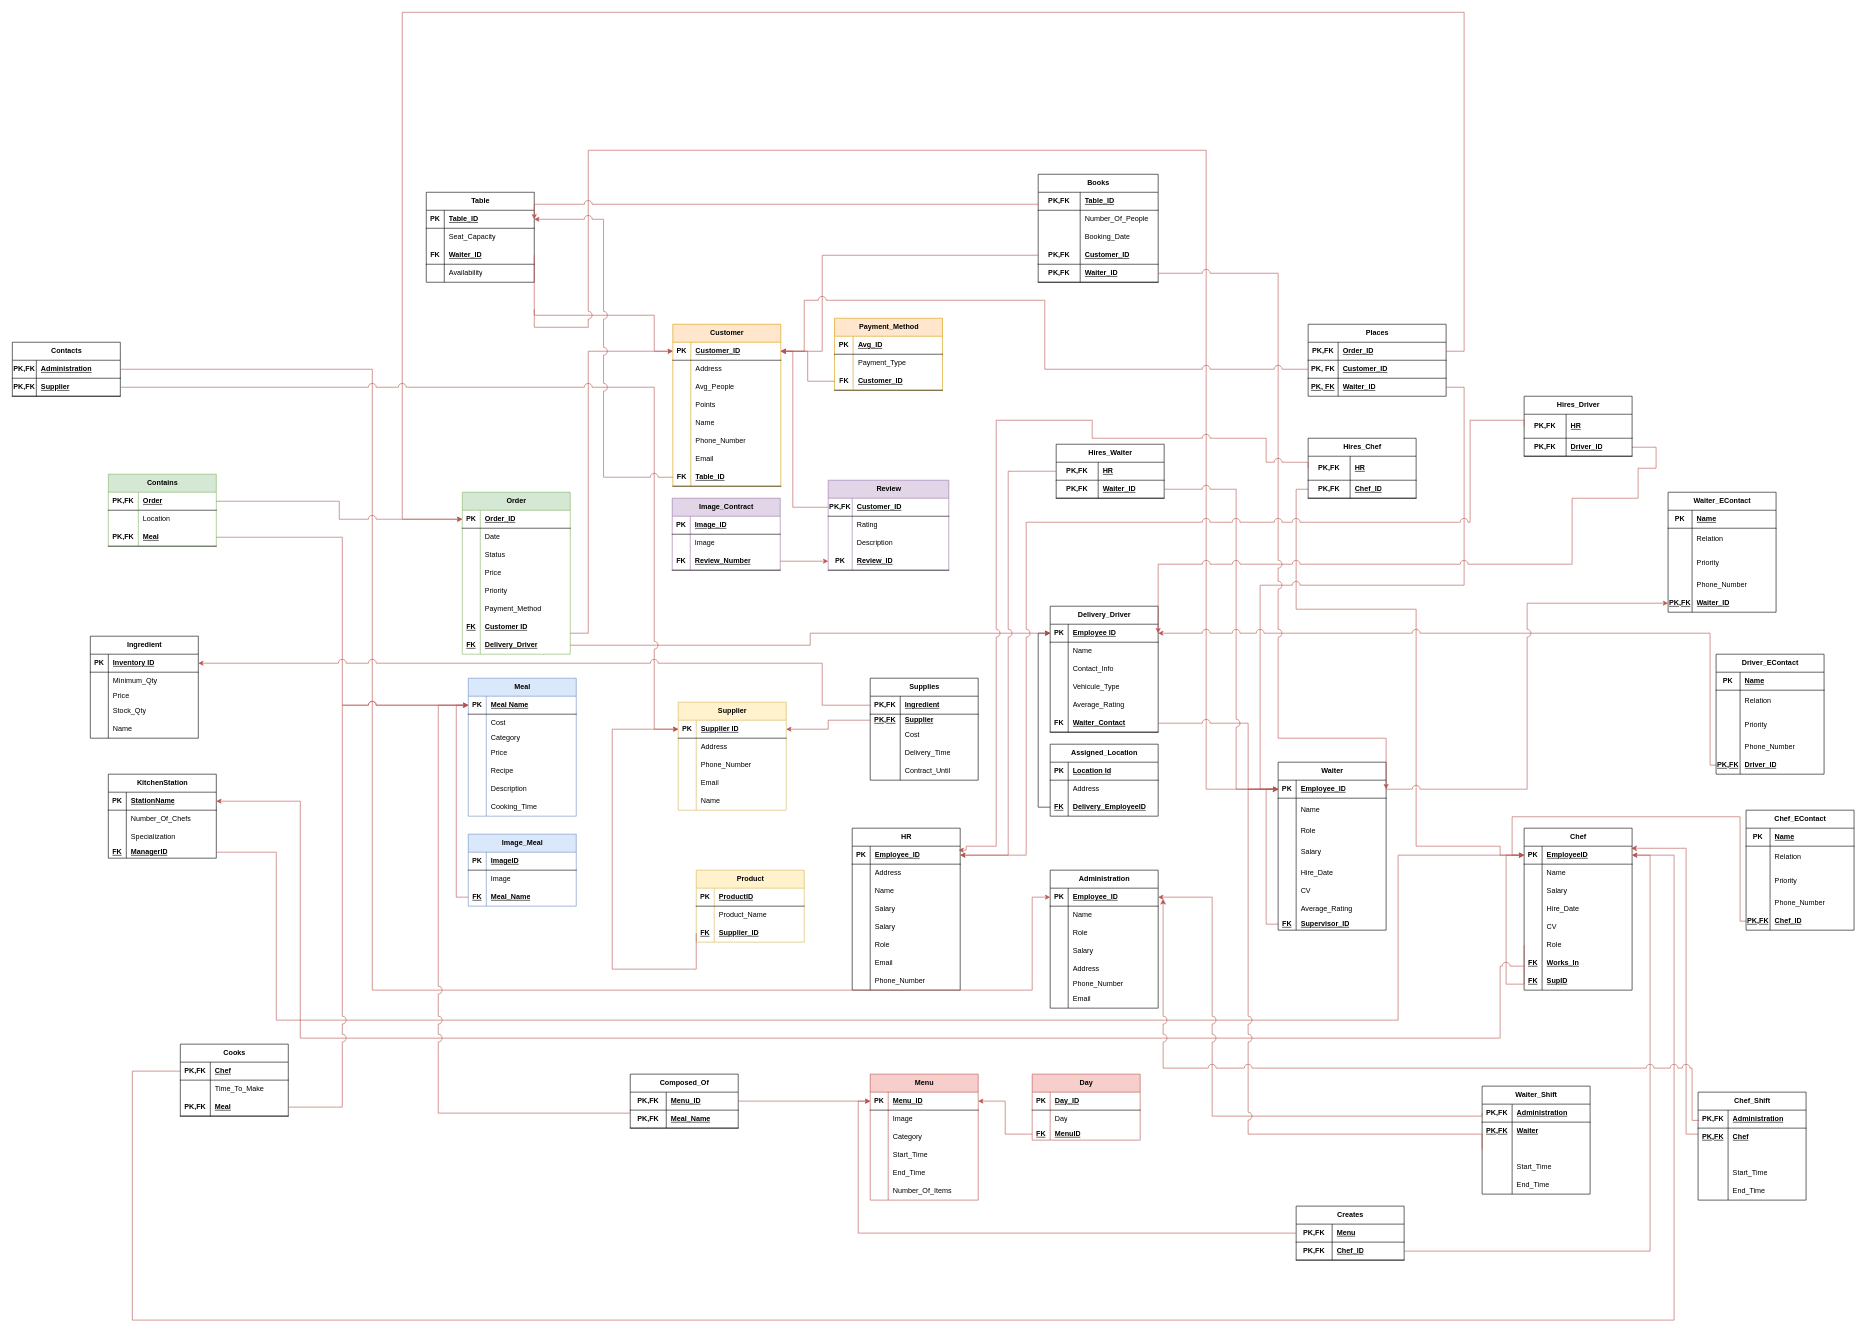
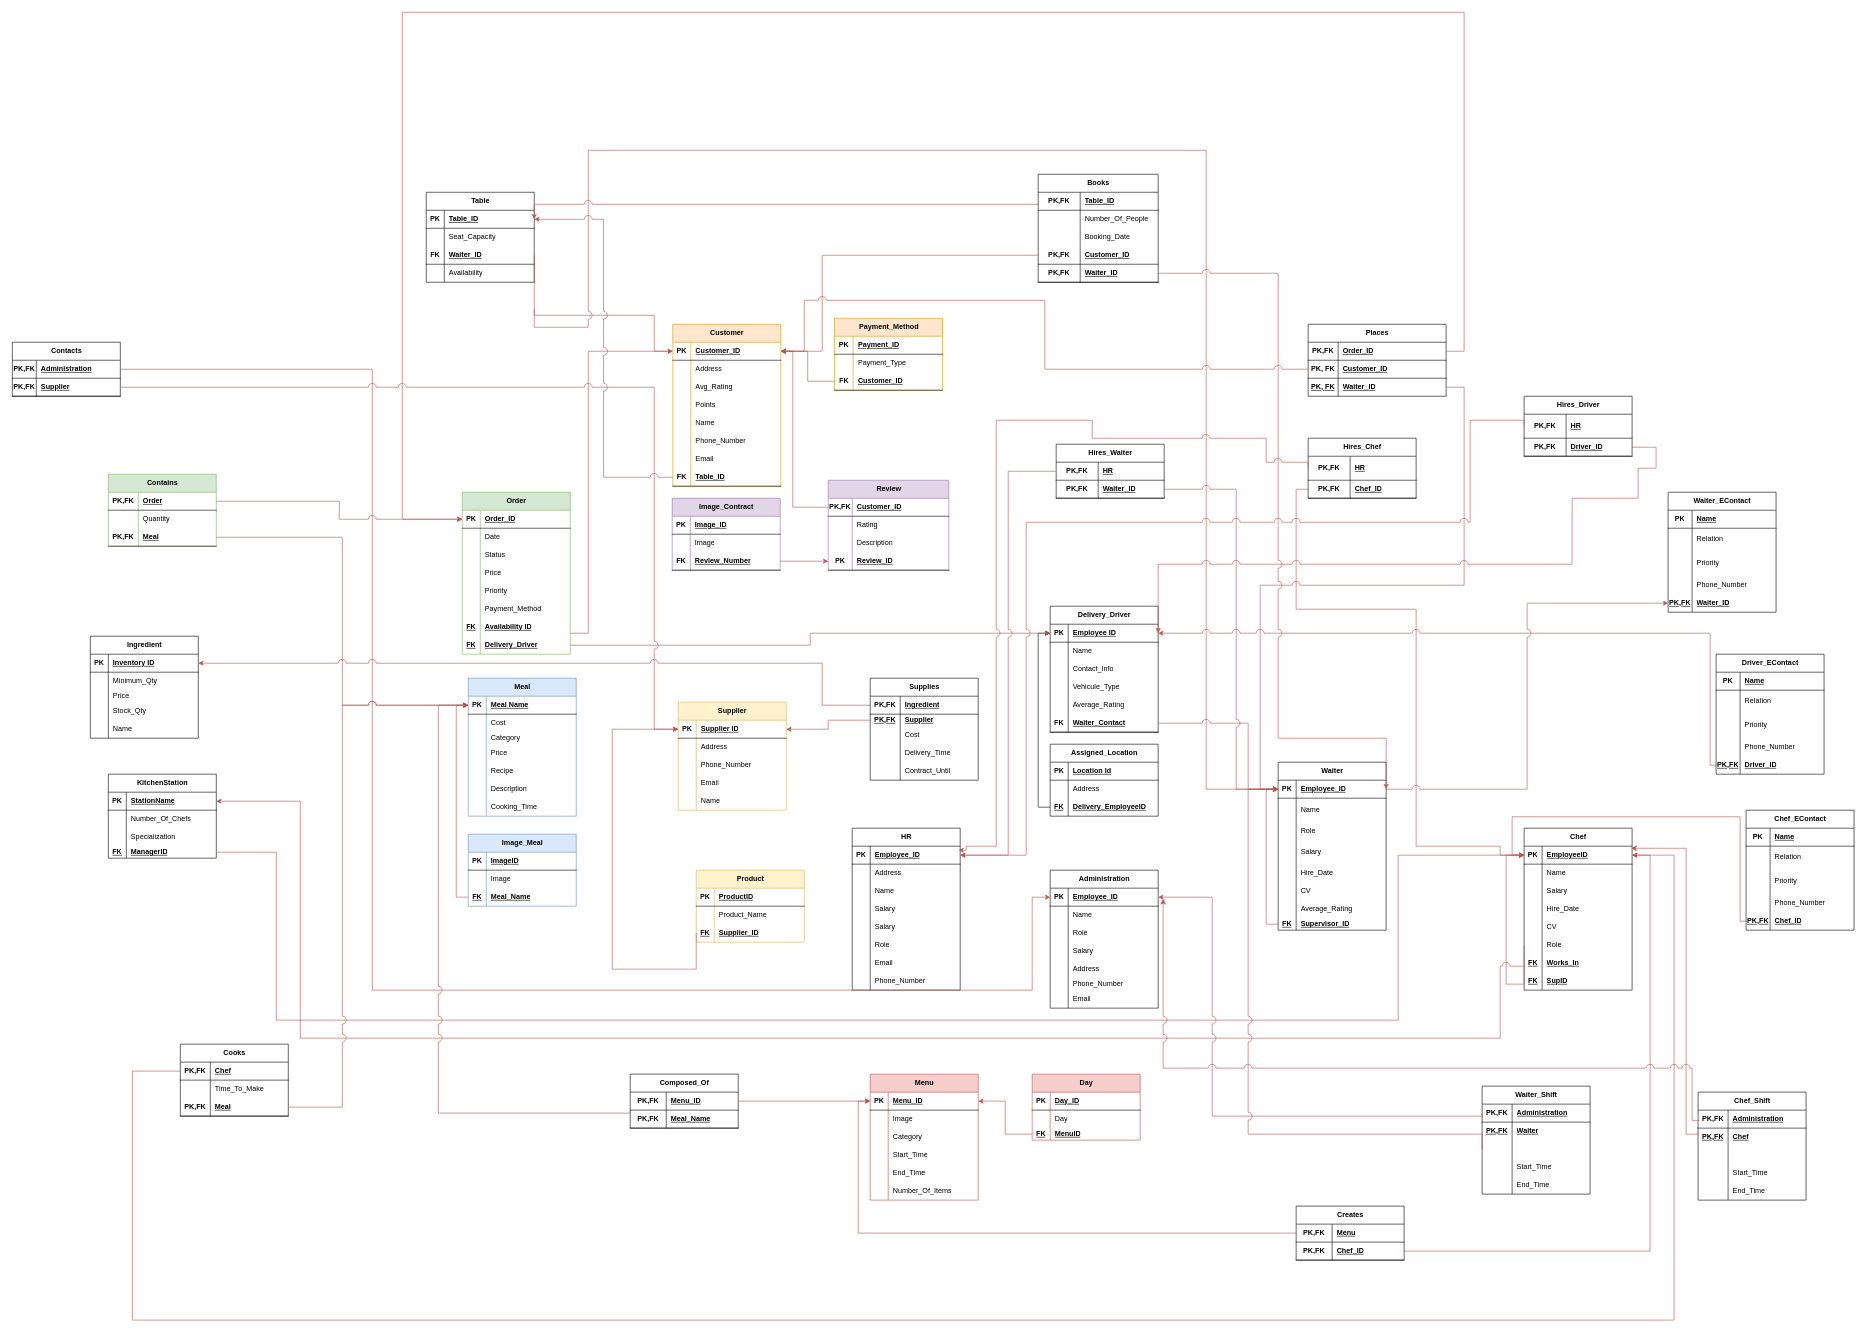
node "Avg_ID": label "Avg_ID" -> "Payment_ID"
node "Avg_People": label "Avg_People" -> "Avg_Rating"
node "Location": label "Location" -> "Quantity"
node "Customer ID": label "Customer ID" -> "Availability ID"
